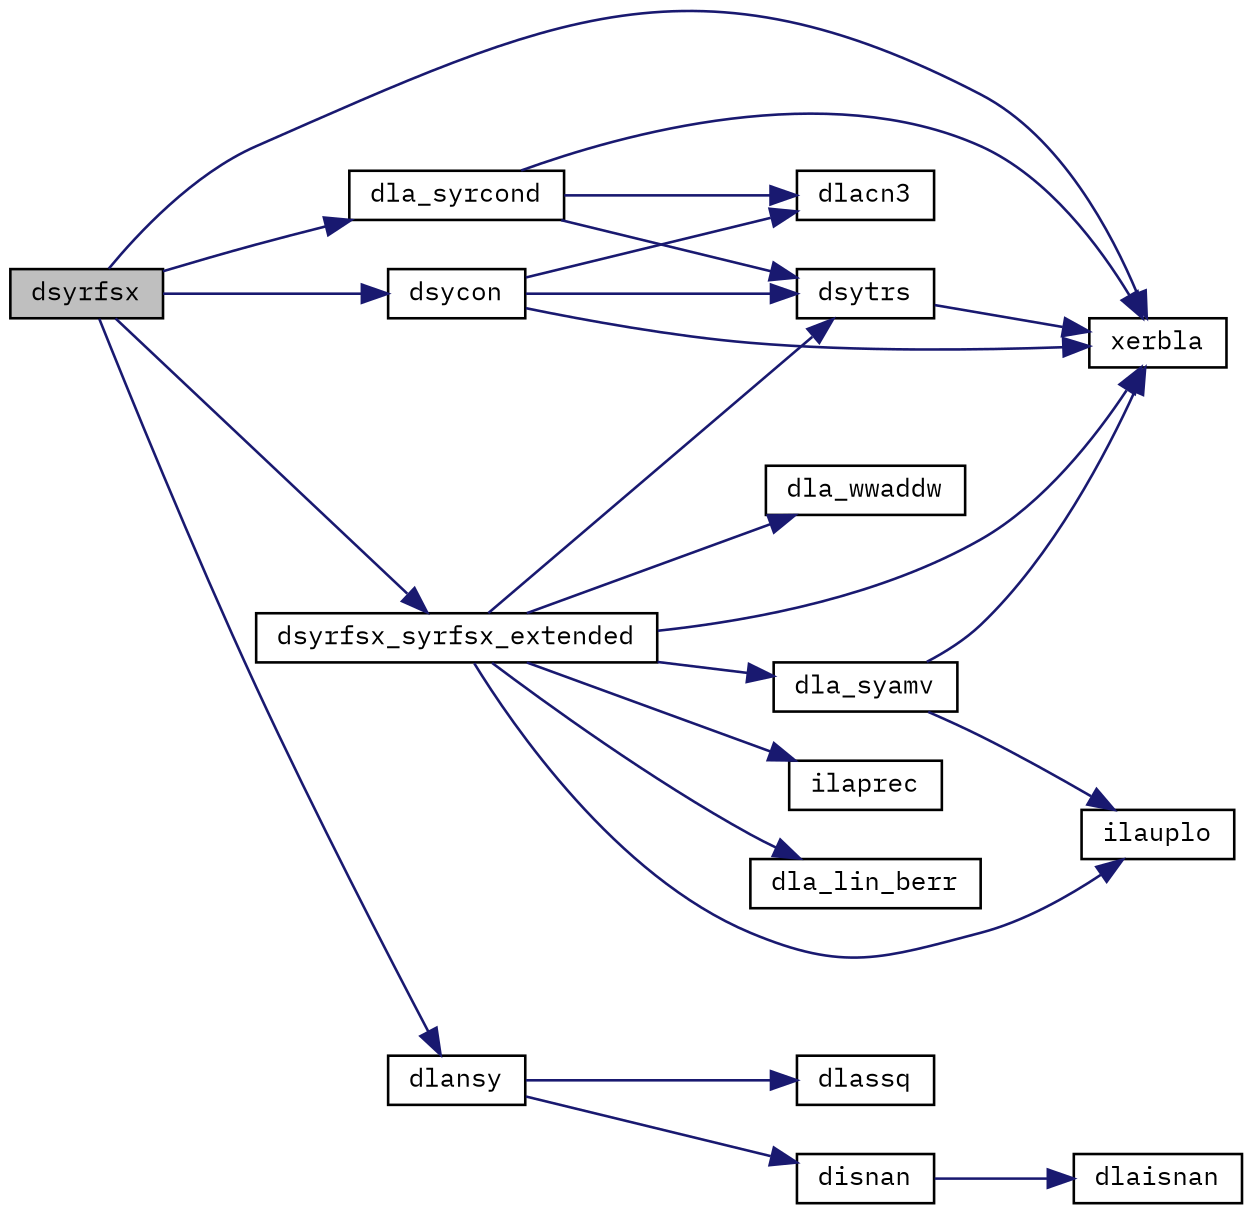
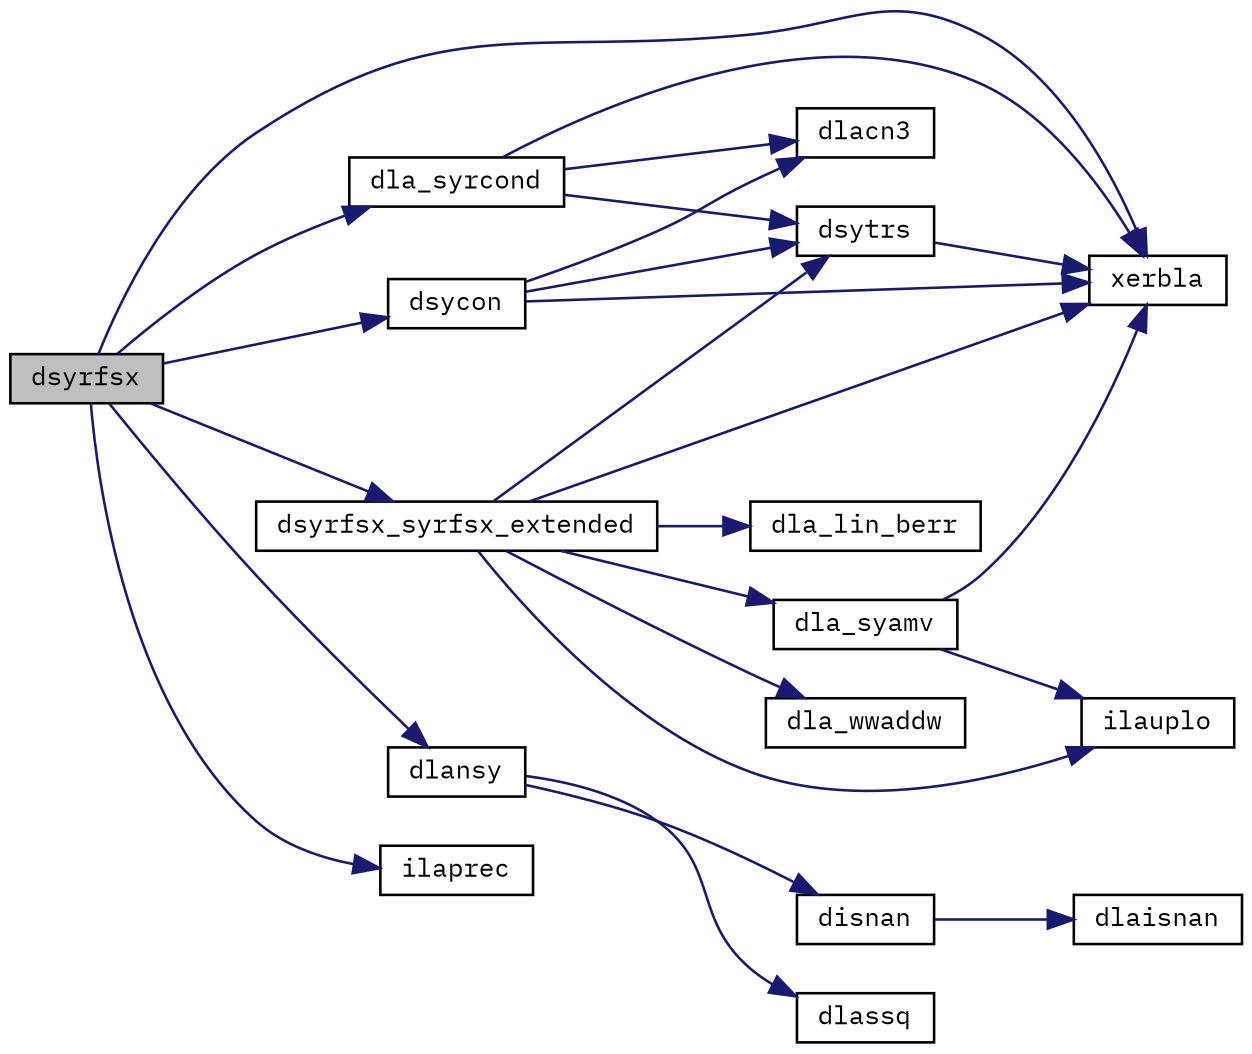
edge "dsyrfsx_syrfsx_extended" -> "ilaprec": now "dsyrfsx" -> "ilaprec"
